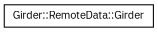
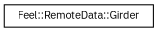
node "Girder::RemoteData::Girder": label "Girder::RemoteData::Girder" -> "Feel::RemoteData::Girder"
